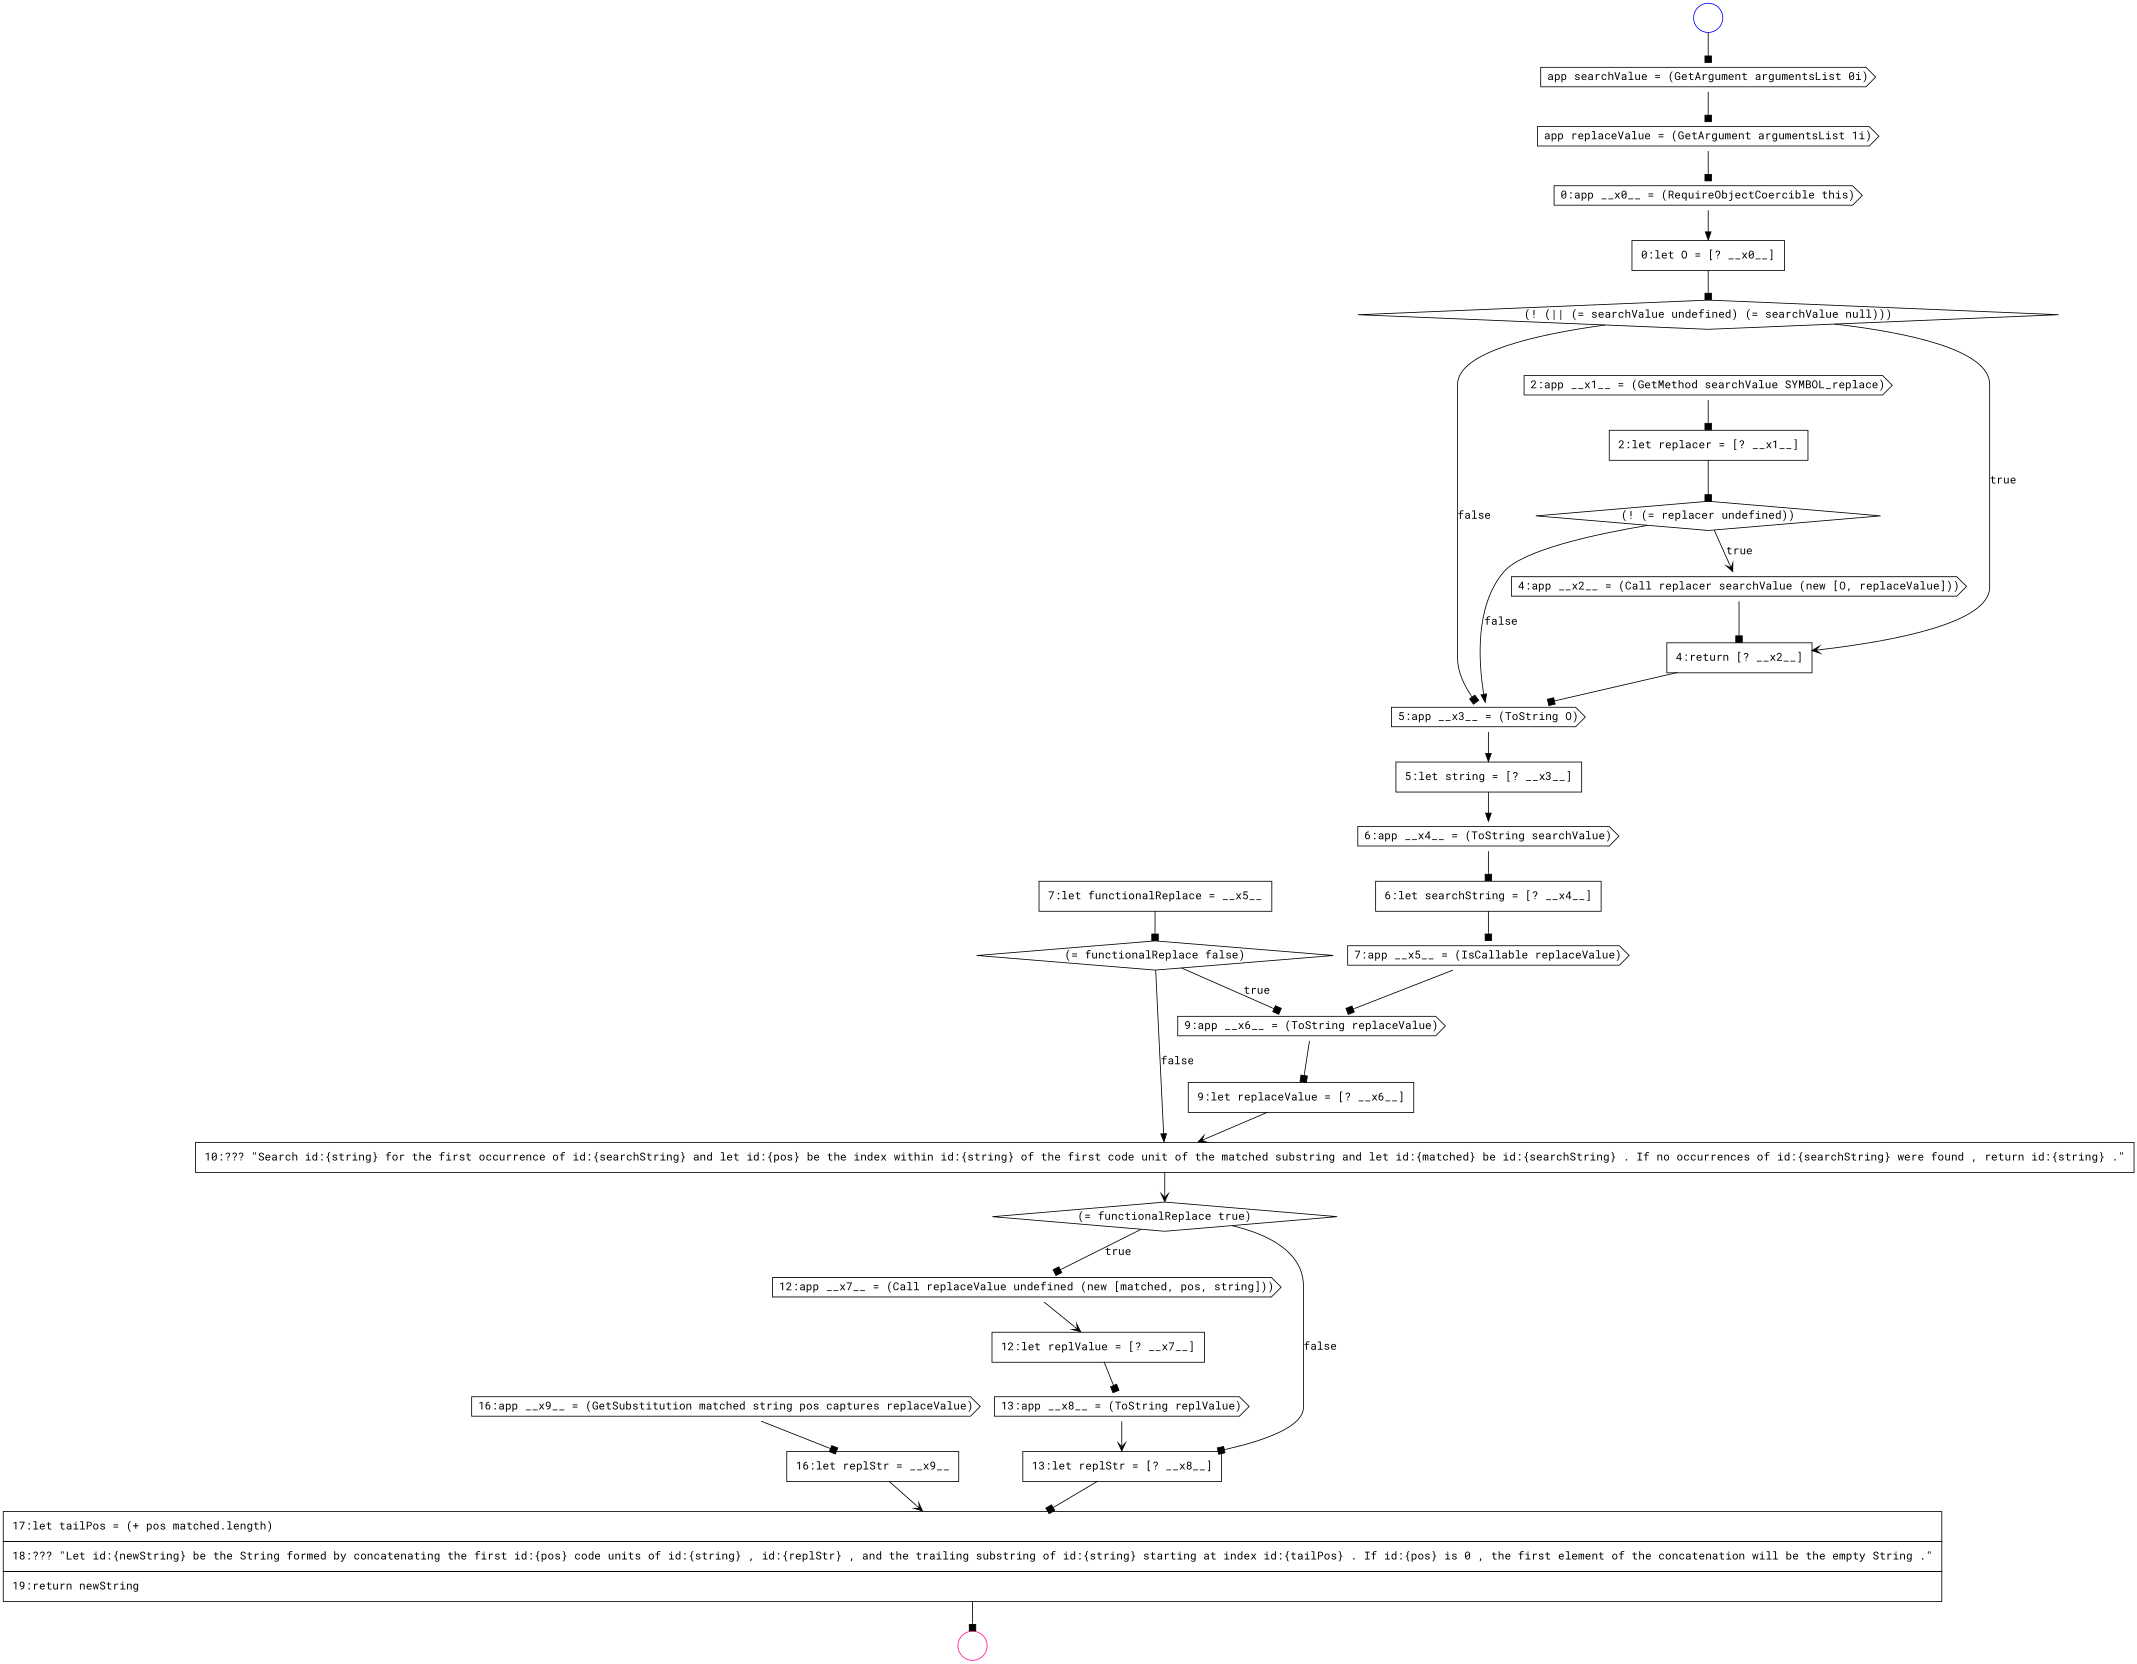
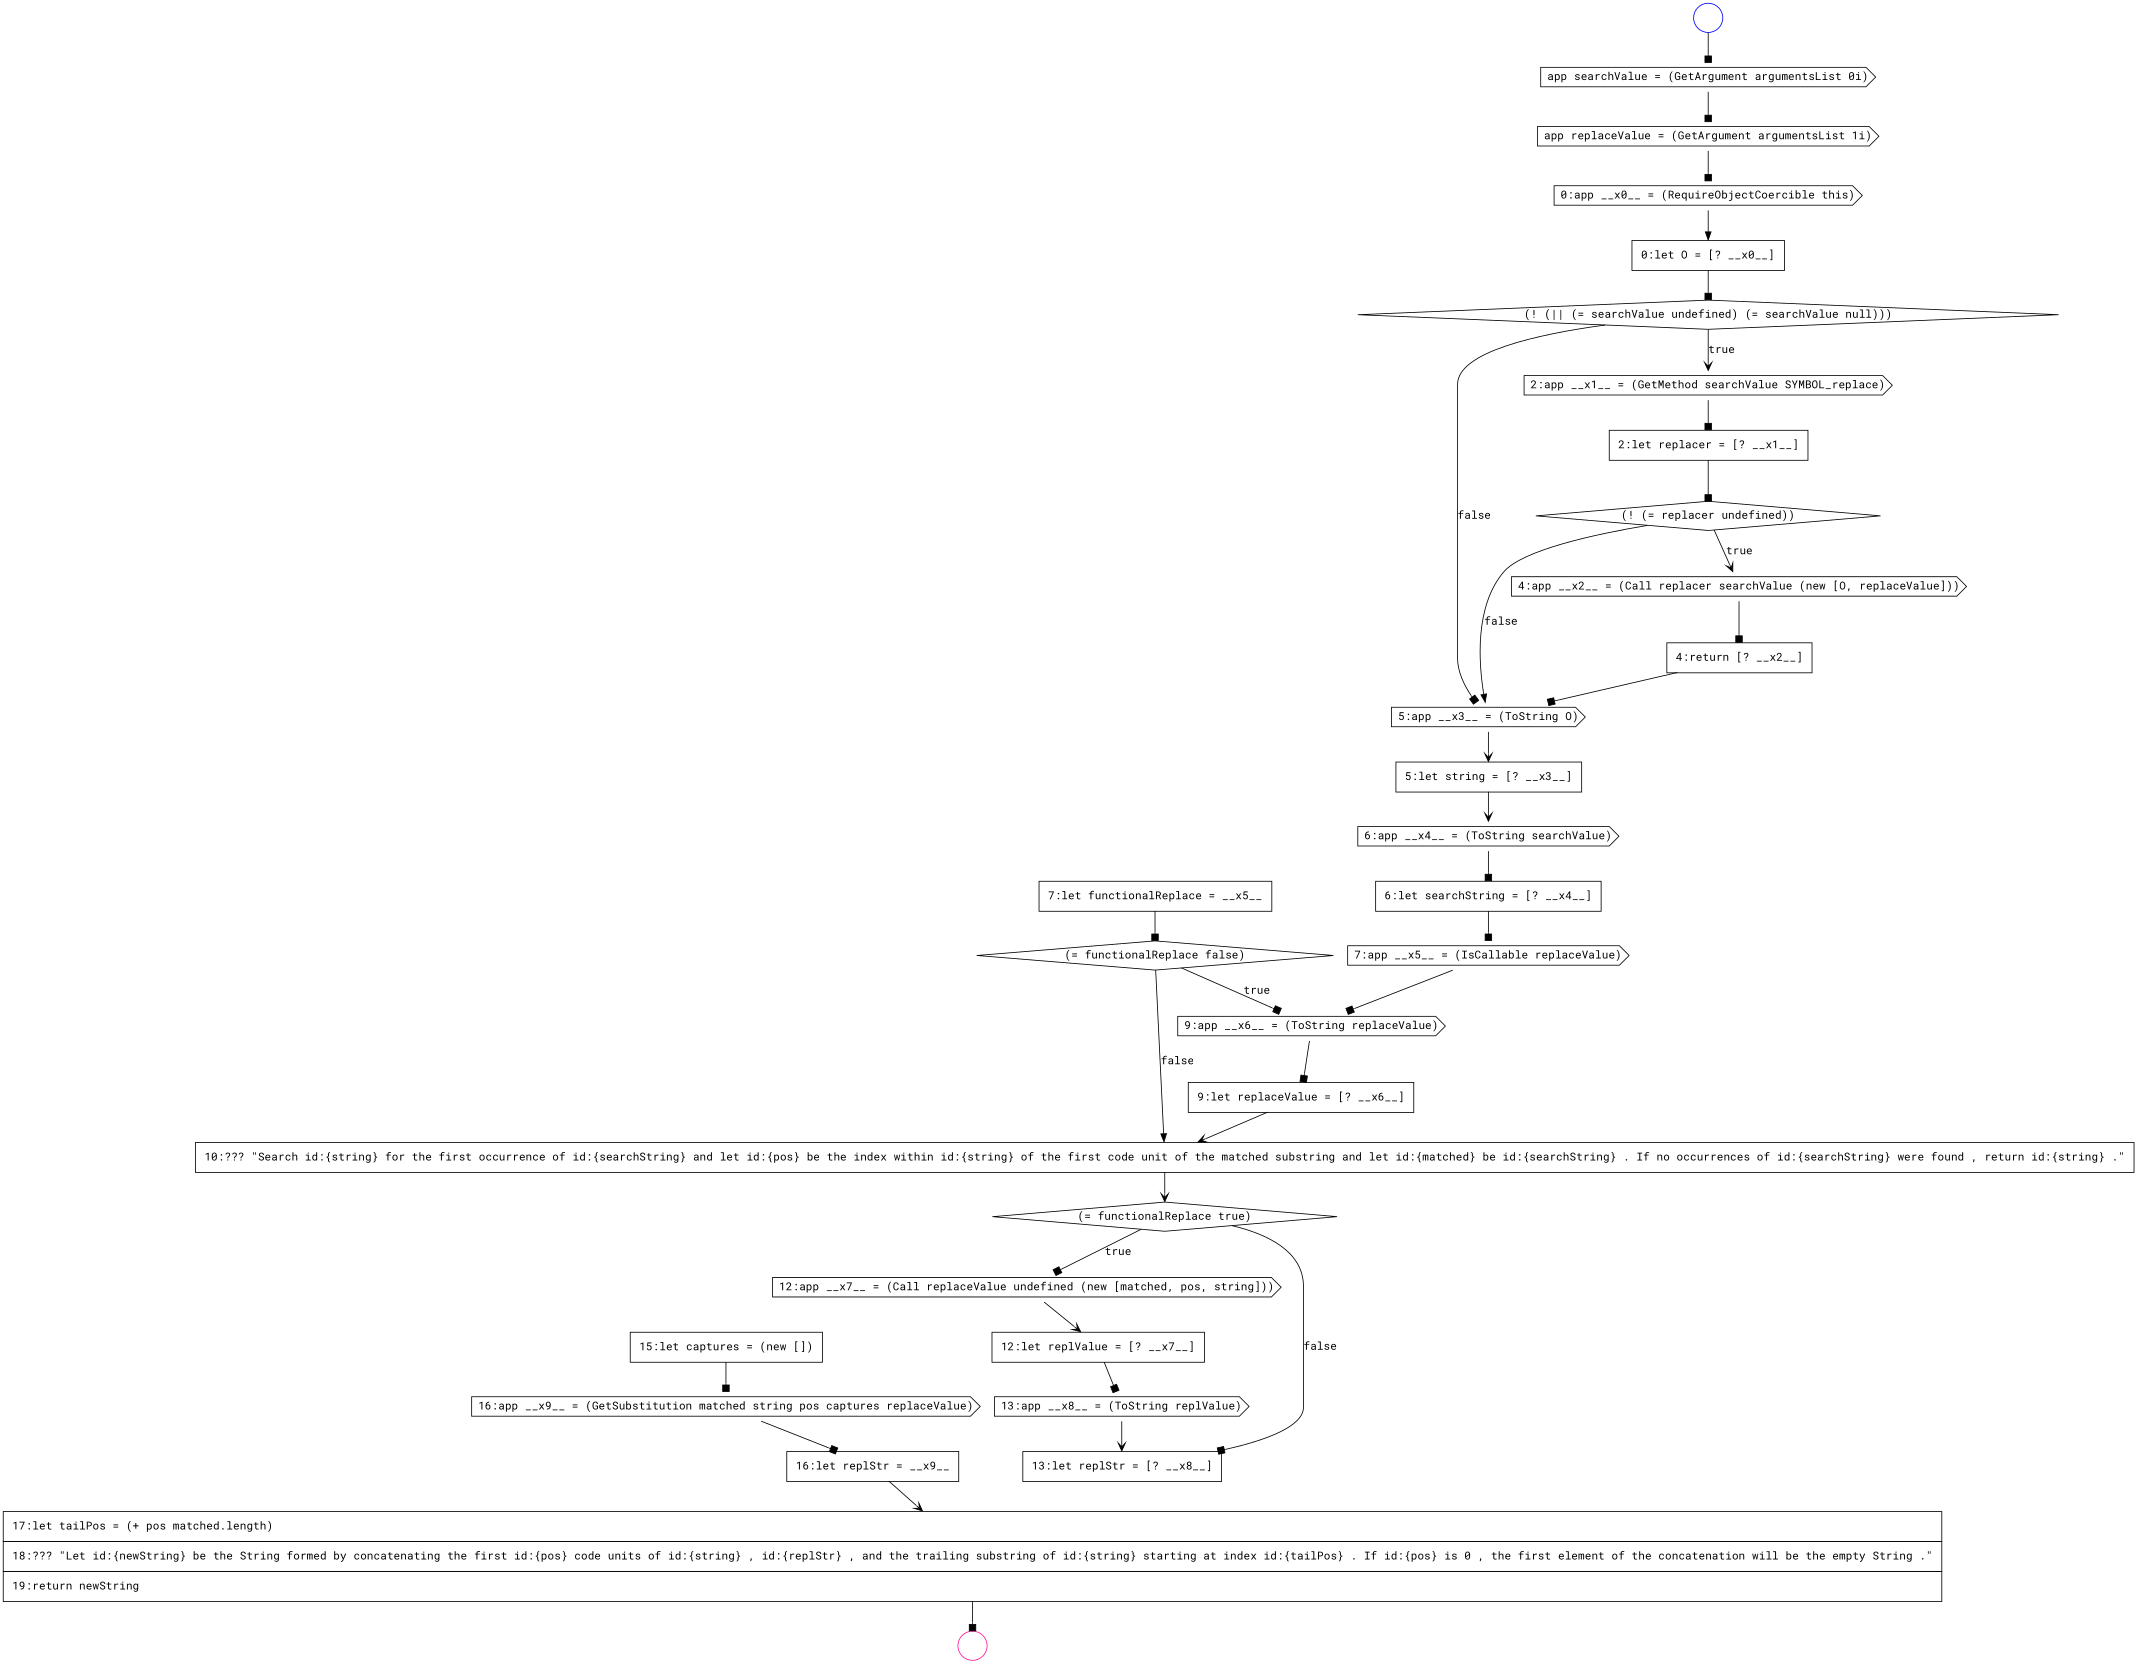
edge "(! (|| (= searchValue undefined) (= searchValue null)))" -> "4:return [? __x2__]": now "(! (|| (= searchValue undefined) (= searchValue null)))" -> "2:app __x1__ = (GetMethod searchValue SYMBOL_replace)"
edge "5:app __x3__ = (ToString O)" -> "5:let string = [? __x3__]": arrowhead normal -> vee
edge "5:let string = [? __x3__]" -> "6:app __x4__ = (ToString searchValue)": arrowhead normal -> vee
node "15:let captures = (new [])": added
edge "13:let replStr = [? __x8__]" -> "17:let tailPos = (+ pos matched.length)": removed
